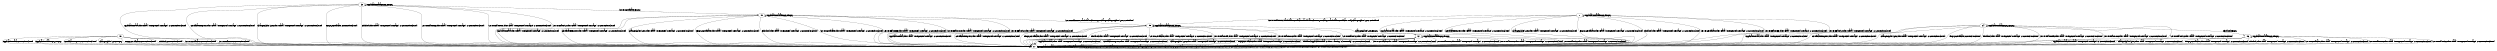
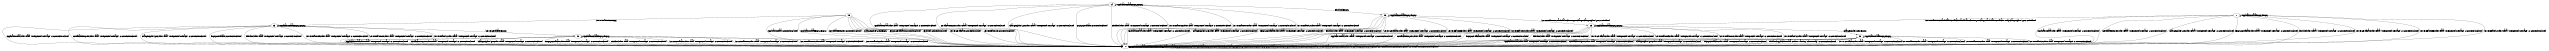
edge "s0" -> "s5": now "s6" -> "s5"
edge "s8" -> "s3": added, label "ServerHelloDHE/Empty"
